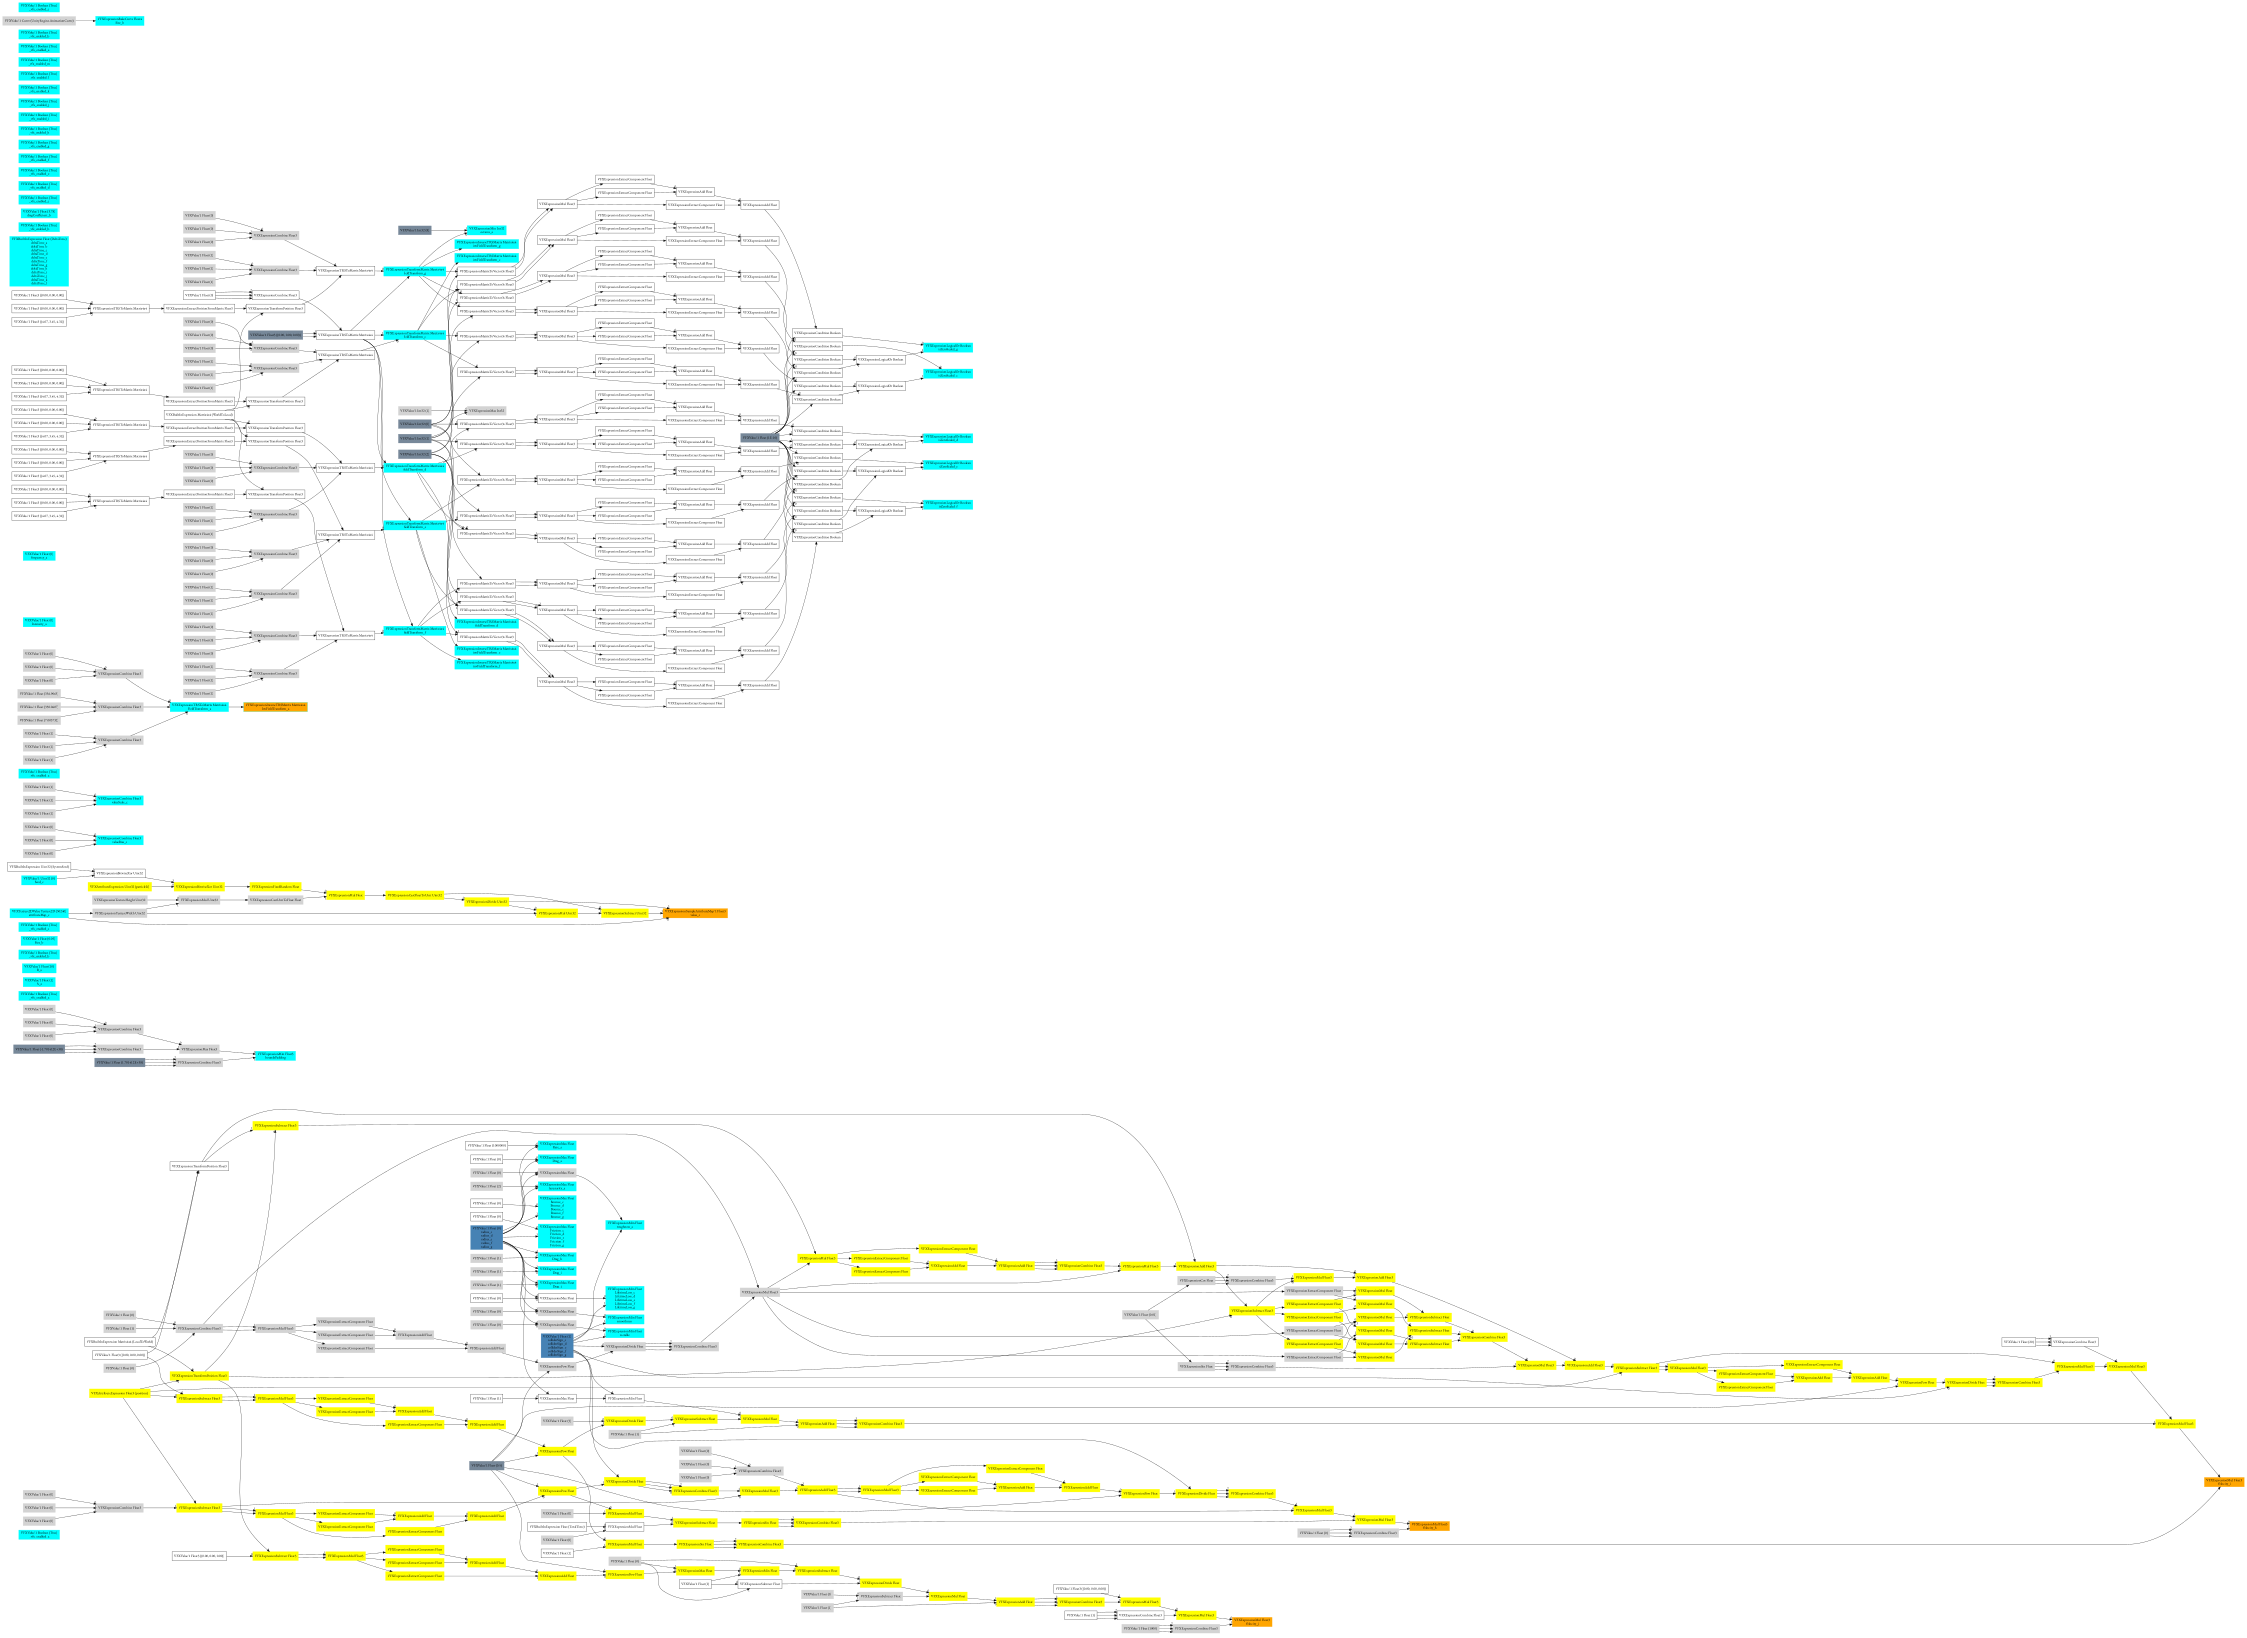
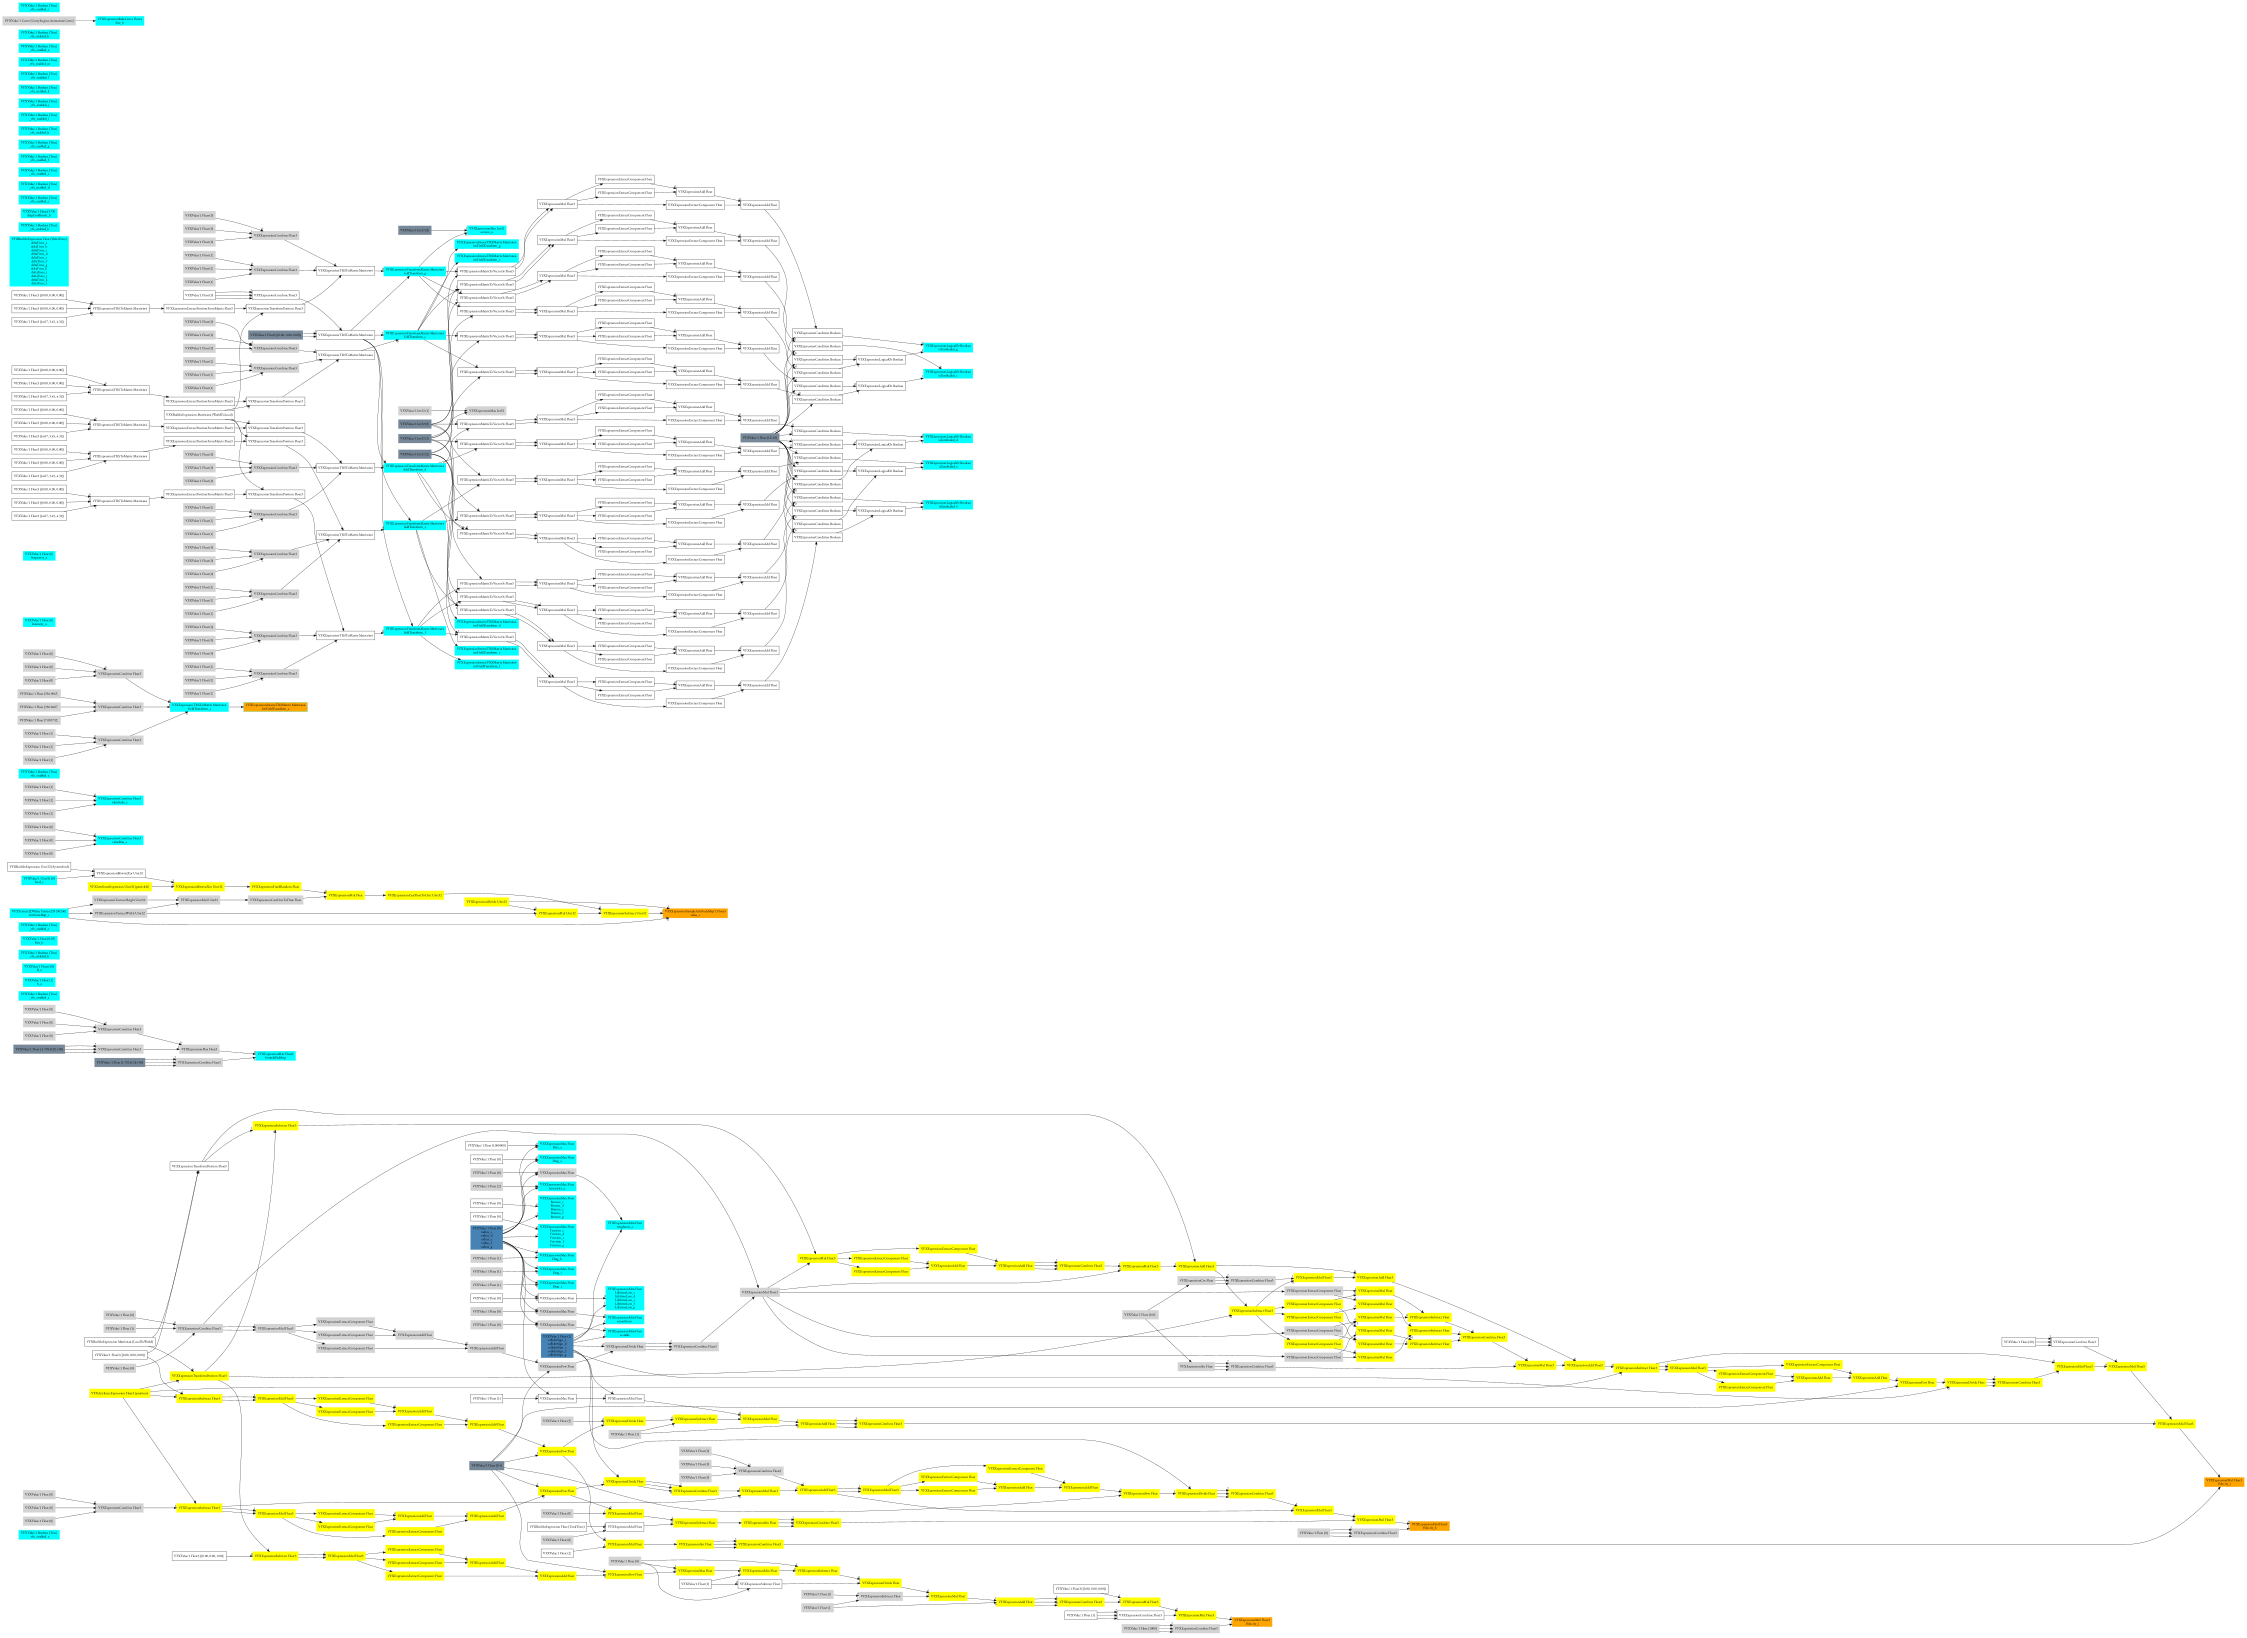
edge "VFXExpressionTransformMatrix Matrix4x4 fieldTransform_g" -> "VFXExpressionInverseTRSMatrix Matrix4x4 invFieldTransform_g": now "VFXExpressionTransformMatrix Matrix4x4 fieldTransform_c" -> "VFXExpressionInverseTRSMatrix Matrix4x4 invFieldTransform_g"
node "VFXExpressionInverseTRSMatrix Matrix4x4 fieldTransform_d": label "VFXExpressionInverseTRSMatrix Matrix4x4 fieldTransform_d" -> "VFXExpressionInverseTRSMatrix Matrix4x4 invFieldTransform_d"
edge "VFXExpressionCastFloatToUint Uint32" -> "VFXExpressionDivide Uint32": removed
edge "VFXTexture2DValue Texture2D (50240) attributeMap_c" -> "VFXExpressionTextureHeight Uint32": added
